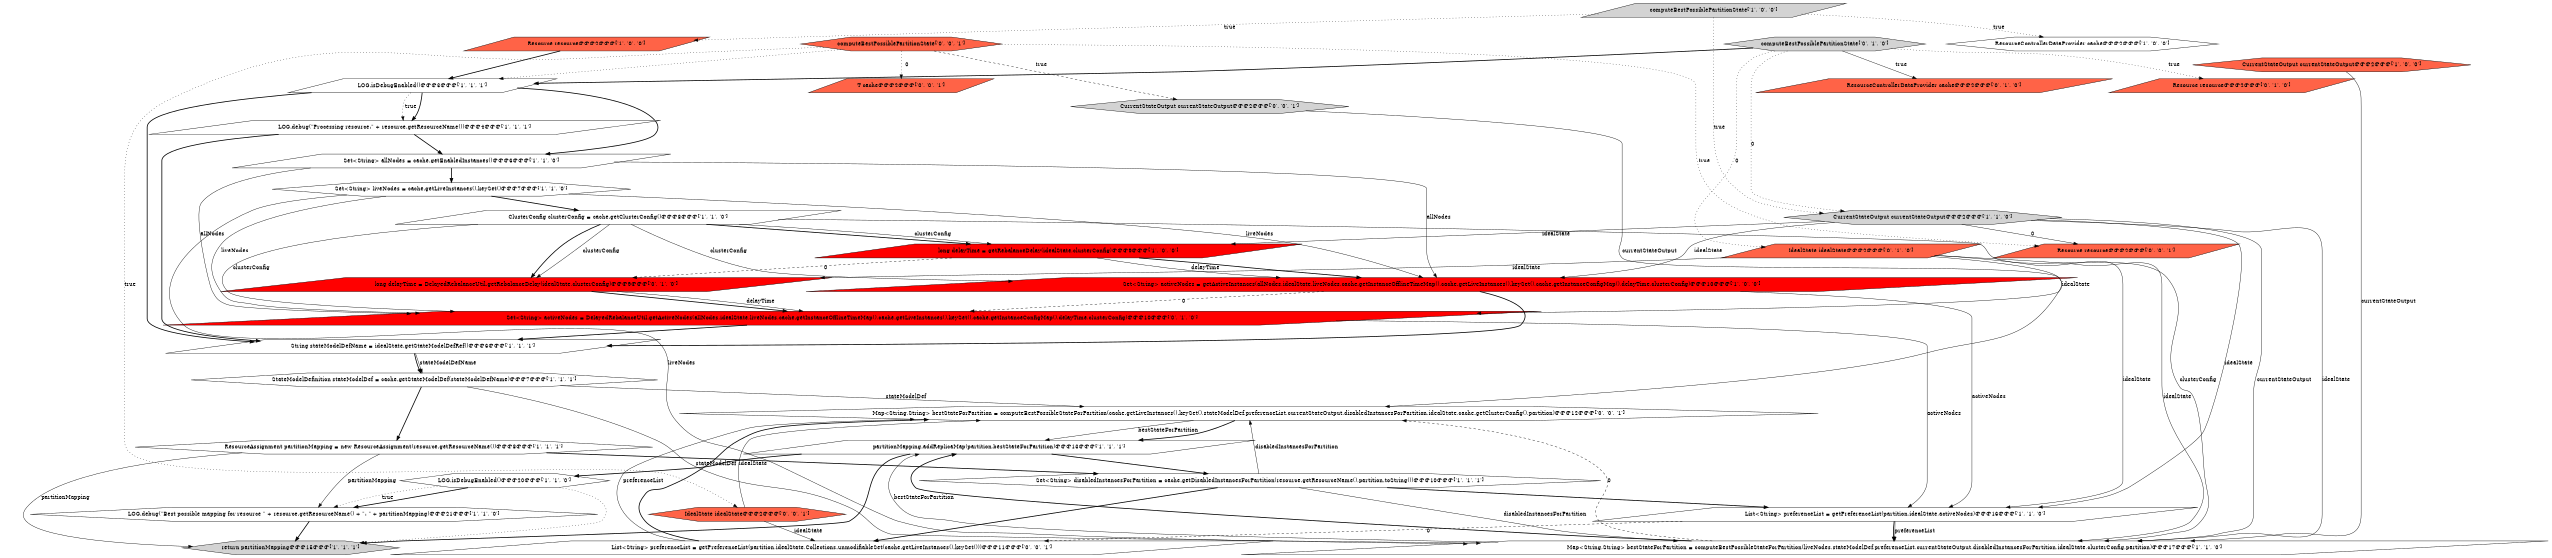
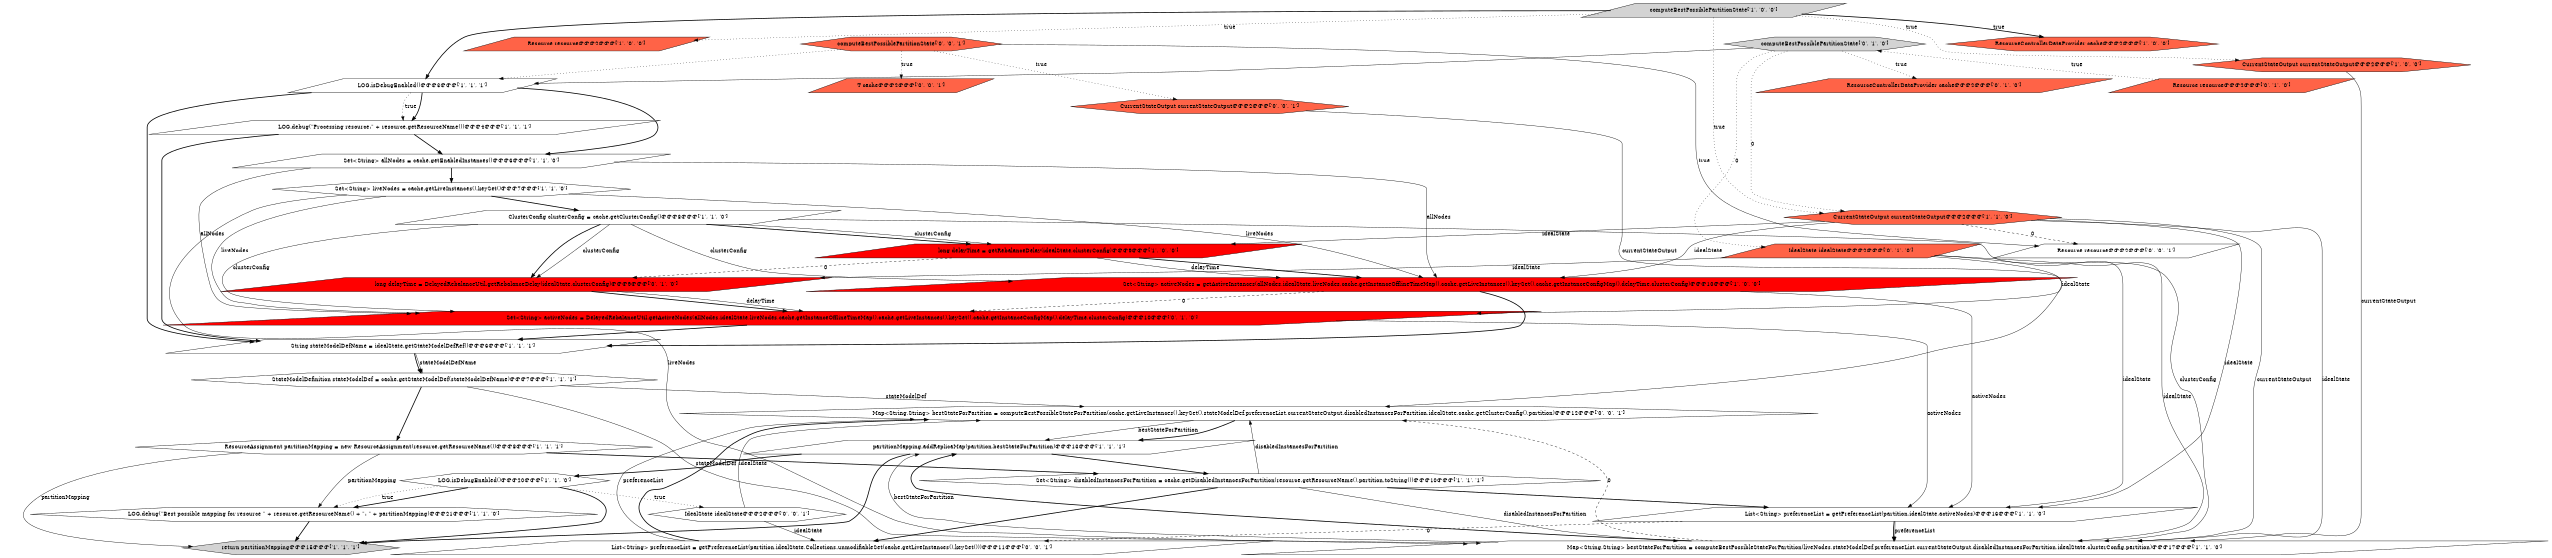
edge "computeBestPossiblePartitionState['1', '0', '0']" -> "ResourceControllerDataProvider cache@@@2@@@['1', '0', '0']": style dotted -> bold
node "ResourceControllerDataProvider cache@@@2@@@['1', '0', '0']": fillcolor white -> tomato
edge "computeBestPossiblePartitionState['0', '1', '0']" -> "Resource resource@@@2@@@['0', '1', '0']": reversed
edge "computeBestPossiblePartitionState['1', '0', '0']" -> "CurrentStateOutput currentStateOutput@@@2@@@['1', '0', '0']": added, label "true"
edge "computeBestPossiblePartitionState['0', '0', '1']" -> "Resource resource@@@2@@@['0', '0', '1']": style dotted -> solid
edge "Resource resource@@@2@@@['1', '0', '0']" -> "LOG.isDebugEnabled()@@@3@@@['1', '1', '1']": now "computeBestPossiblePartitionState['1', '0', '0']" -> "LOG.isDebugEnabled()@@@3@@@['1', '1', '1']"
edge "computeBestPossiblePartitionState['0', '1', '0']" -> "ResourceControllerDataProvider cache@@@2@@@['0', '1', '0']": style solid -> dotted
edge "computeBestPossiblePartitionState['0', '0', '1']" -> "T cache@@@2@@@['0', '0', '1']": label "0" -> "true"
edge "computeBestPossiblePartitionState['0', '1', '0']" -> "LOG.isDebugEnabled()@@@3@@@['1', '1', '1']": style bold -> solid
edge "computeBestPossiblePartitionState['0', '0', '1']" -> "CurrentStateOutput currentStateOutput@@@2@@@['0', '0', '1']": style dashed -> dotted
node "CurrentStateOutput currentStateOutput@@@2@@@['0', '0', '1']": fillcolor lightgray -> tomato
node "CurrentStateOutput currentStateOutput@@@2@@@['1', '1', '0']": fillcolor lightgray -> tomato
edge "CurrentStateOutput currentStateOutput@@@2@@@['1', '1', '0']" -> "Resource resource@@@2@@@['0', '0', '1']": style solid -> dashed
edge "computeBestPossiblePartitionState['0', '0', '1']" -> "IdealState idealState@@@2@@@['0', '0', '1']": now "LOG.isDebugEnabled()@@@20@@@['1', '1', '0']" -> "IdealState idealState@@@2@@@['0', '0', '1']"
node "Resource resource@@@2@@@['0', '0', '1']": fillcolor tomato -> white
node "IdealState idealState@@@2@@@['0', '0', '1']": fillcolor tomato -> white
edge "LOG.isDebugEnabled()@@@20@@@['1', '1', '0']" -> "return partitionMapping@@@15@@@['1', '1', '1']": style dotted -> bold
